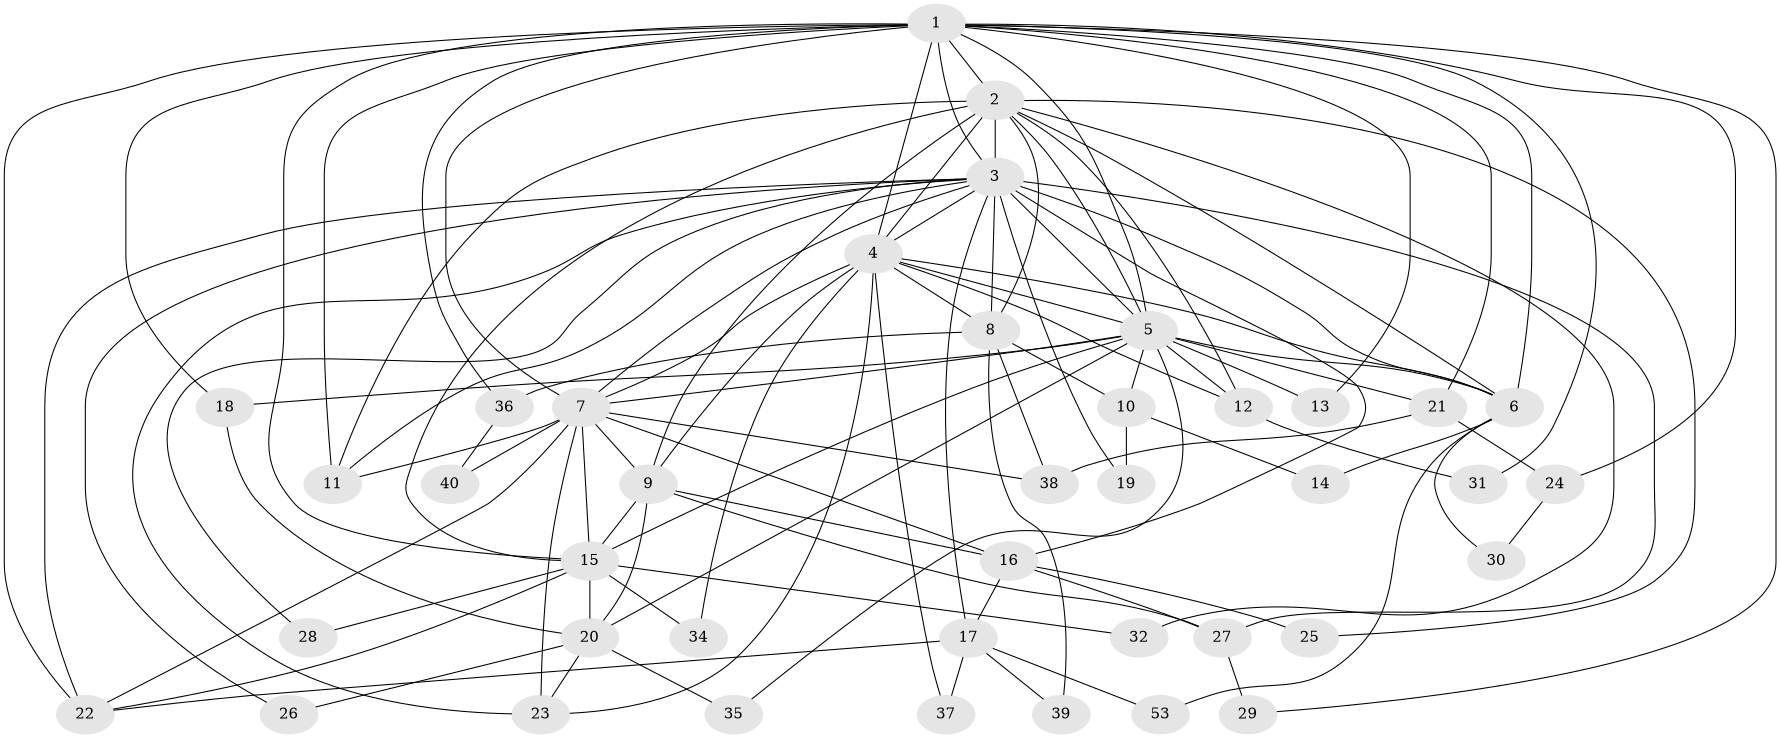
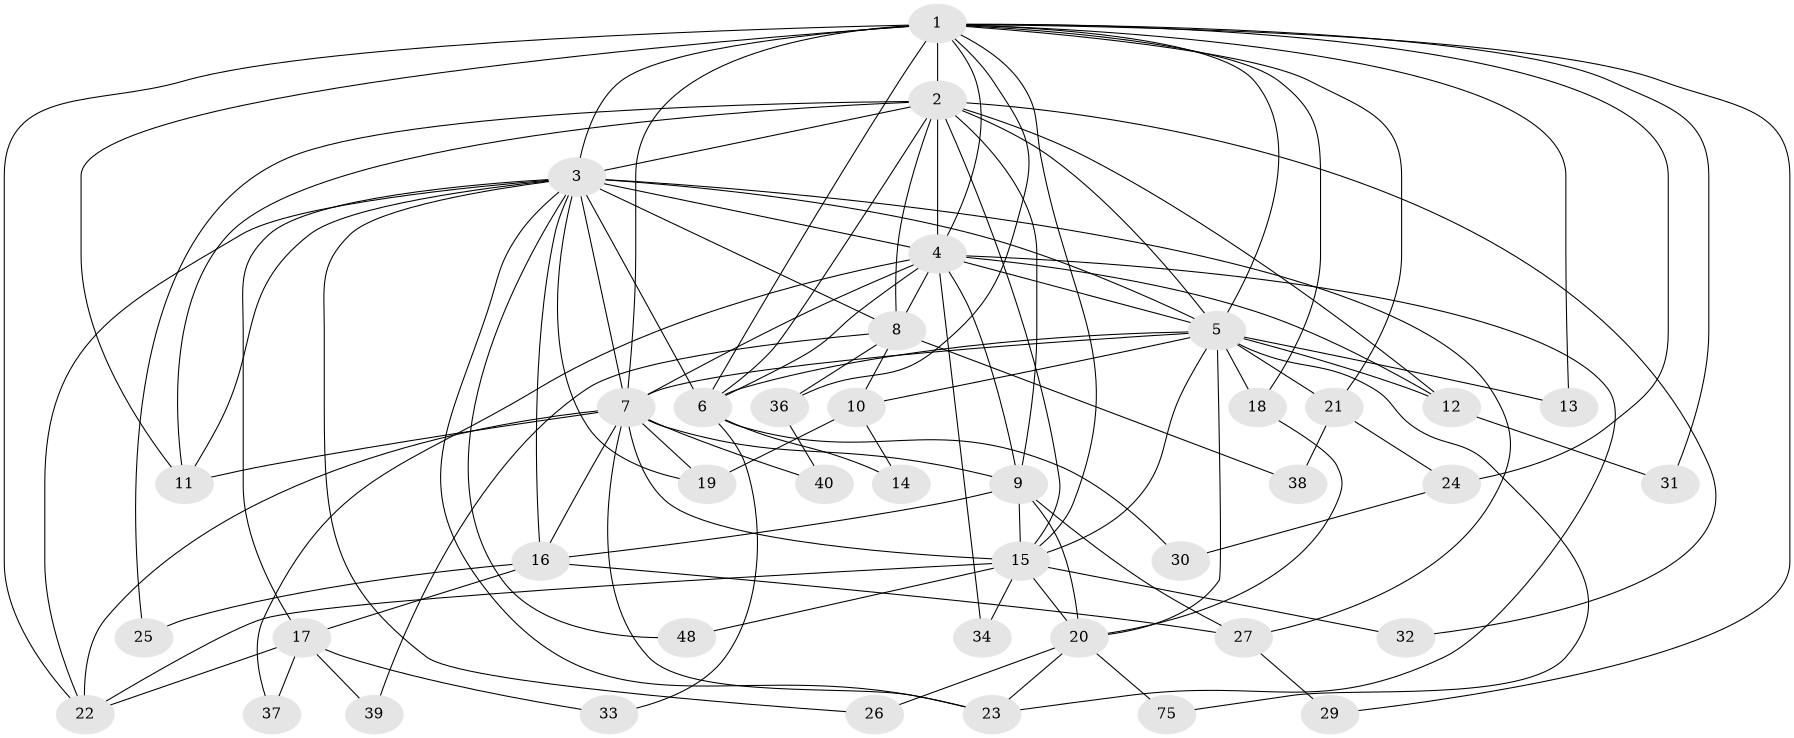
edge "7" -- "38": now "7" -- "19"
node "28": label "28" -> "48"
node "35": label "35" -> "75"
node "53": label "53" -> "33"
